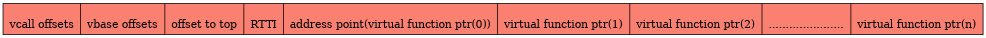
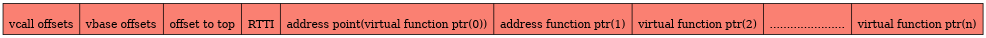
node "vcall offsets": text "virtual function ptr(1)" -> "address function ptr(1)"
